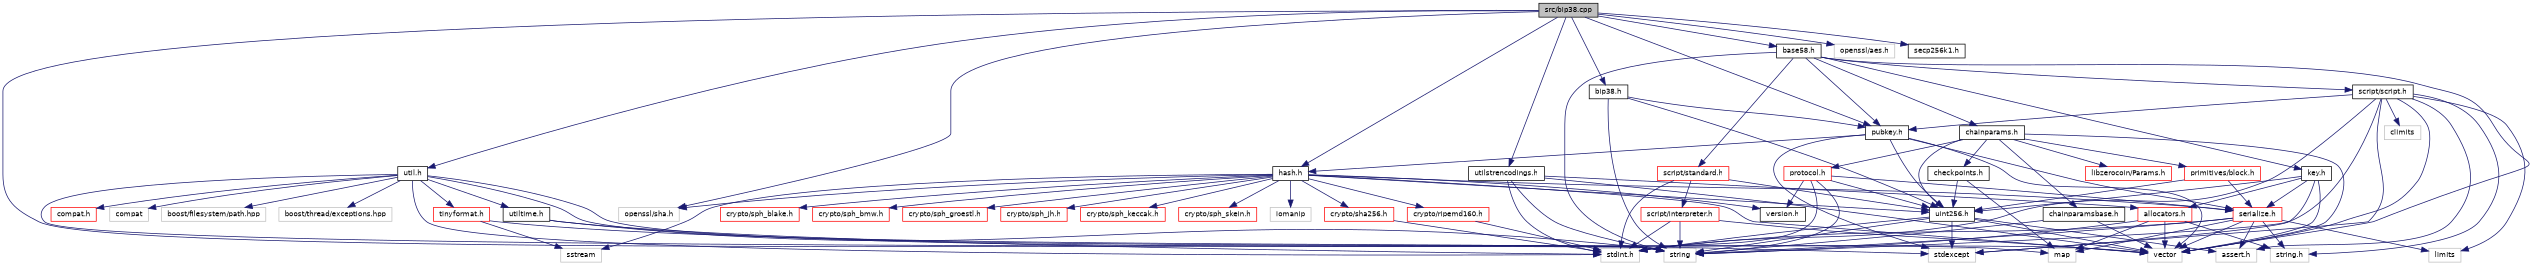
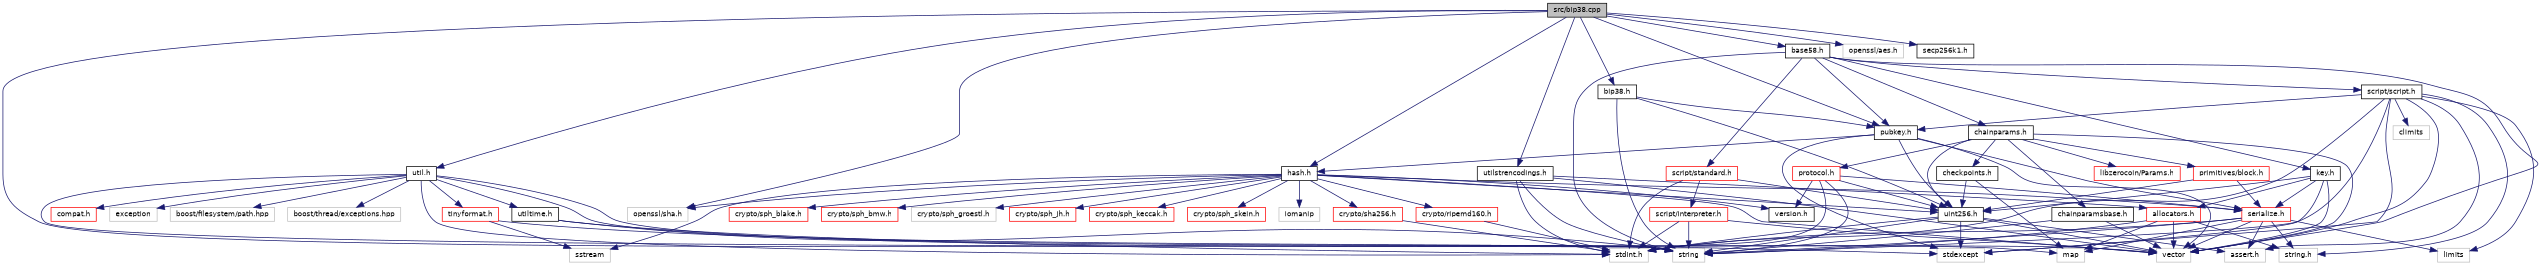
node "compat": label "compat" -> "exception"
node "crypto/sph_groestl.h": color red -> grey75
